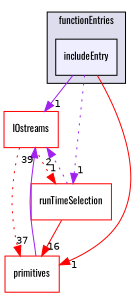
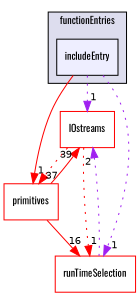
edge "includeEntry" -> "IOstreams": style solid -> dotted
edge "primitives" -> "IOstreams": color purple -> red
edge "runTimeSelection" -> "primitives": reversed
